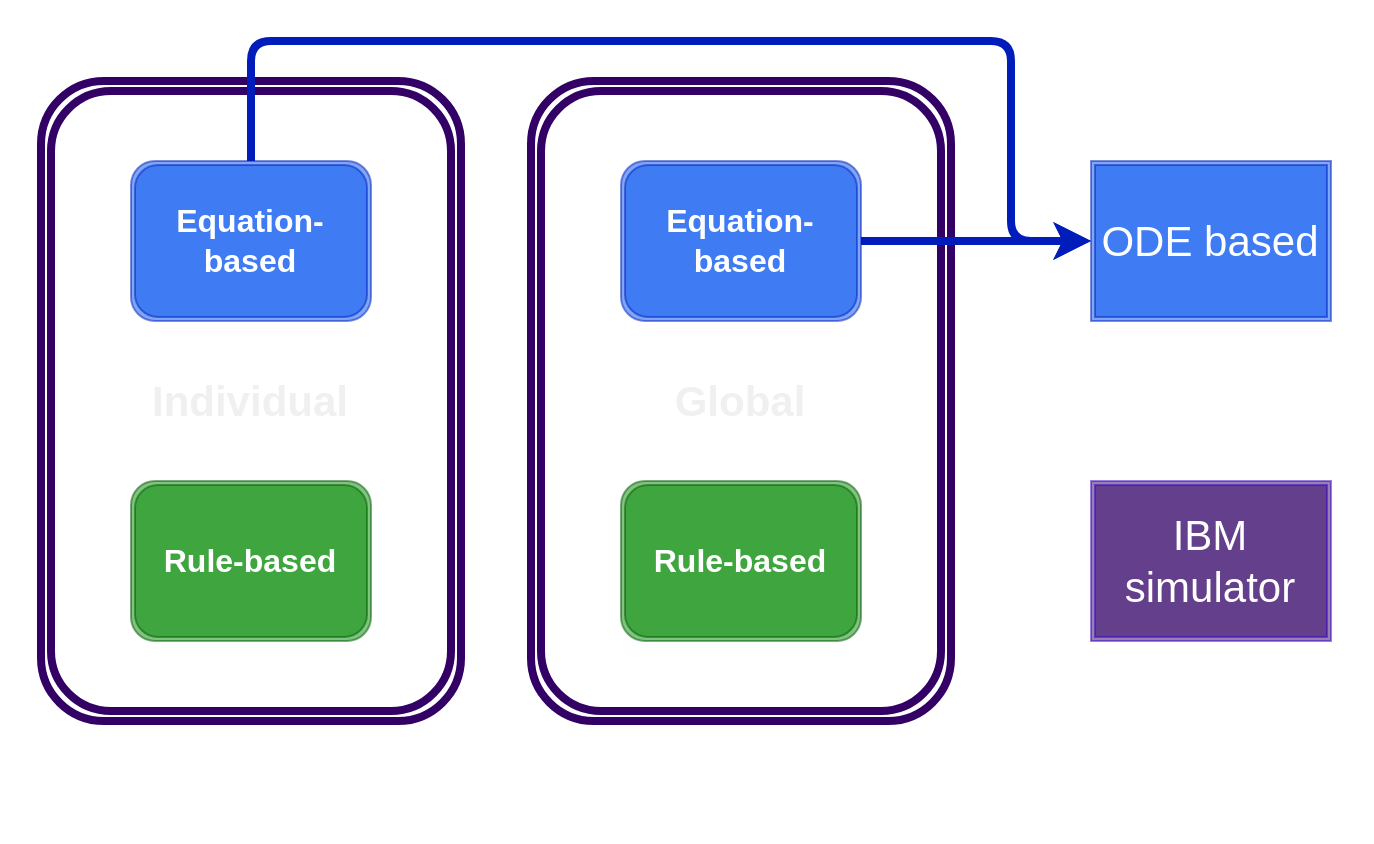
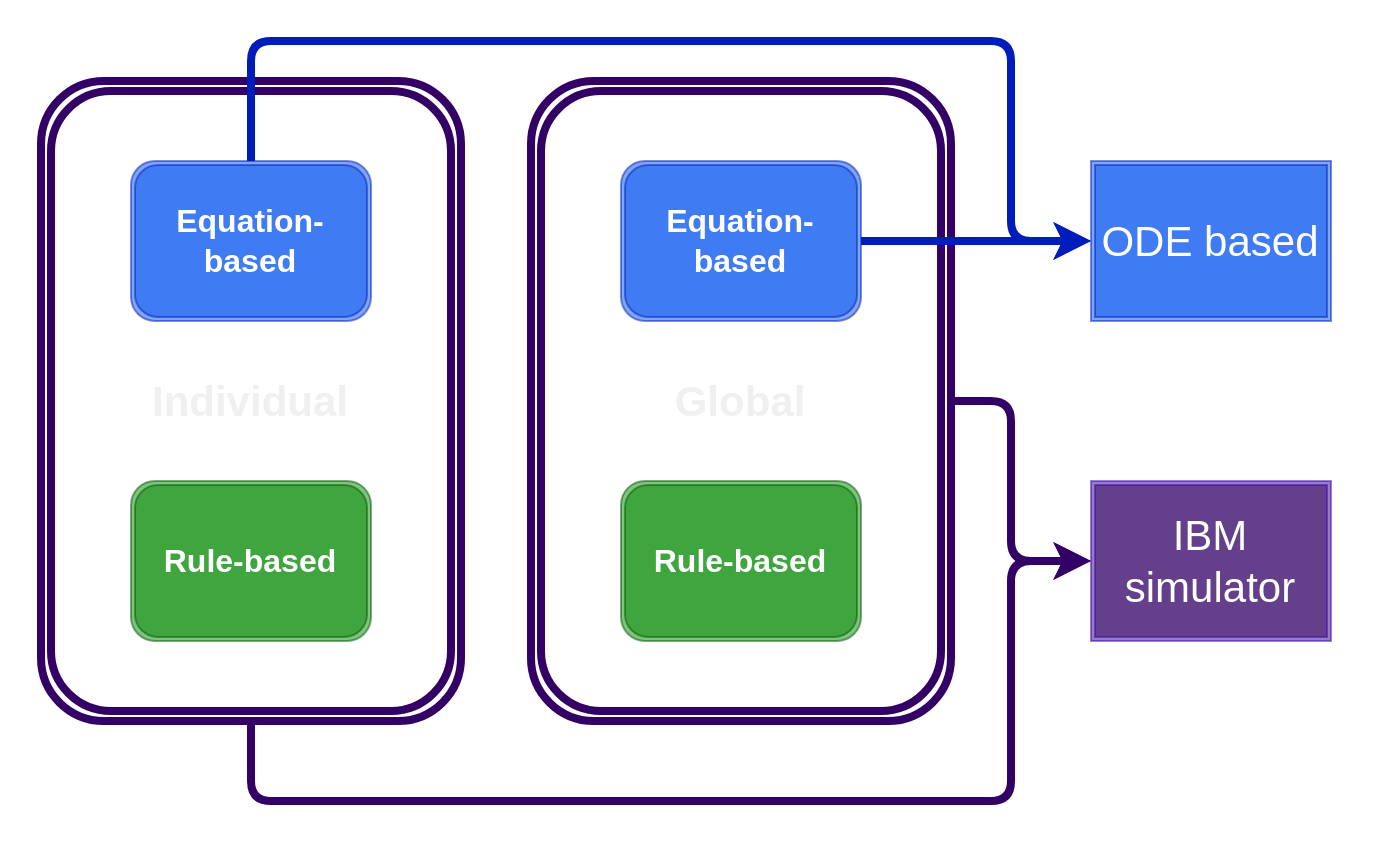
edge "Global" -> "IBM simulator": added
edge "Individual" -> "IBM simulator": added
